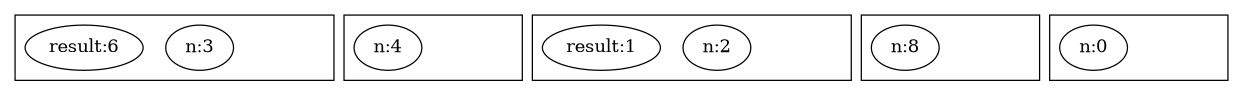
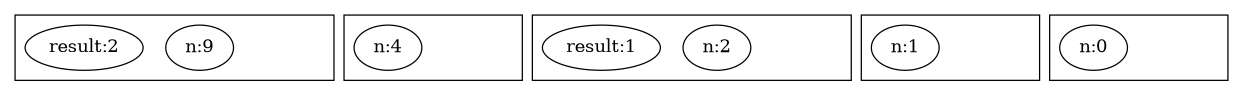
node "result:6": label "result:6" -> "result:2"
node "n:3": label "n:3" -> "n:9"
node "n:8": label "n:8" -> "n:1"
